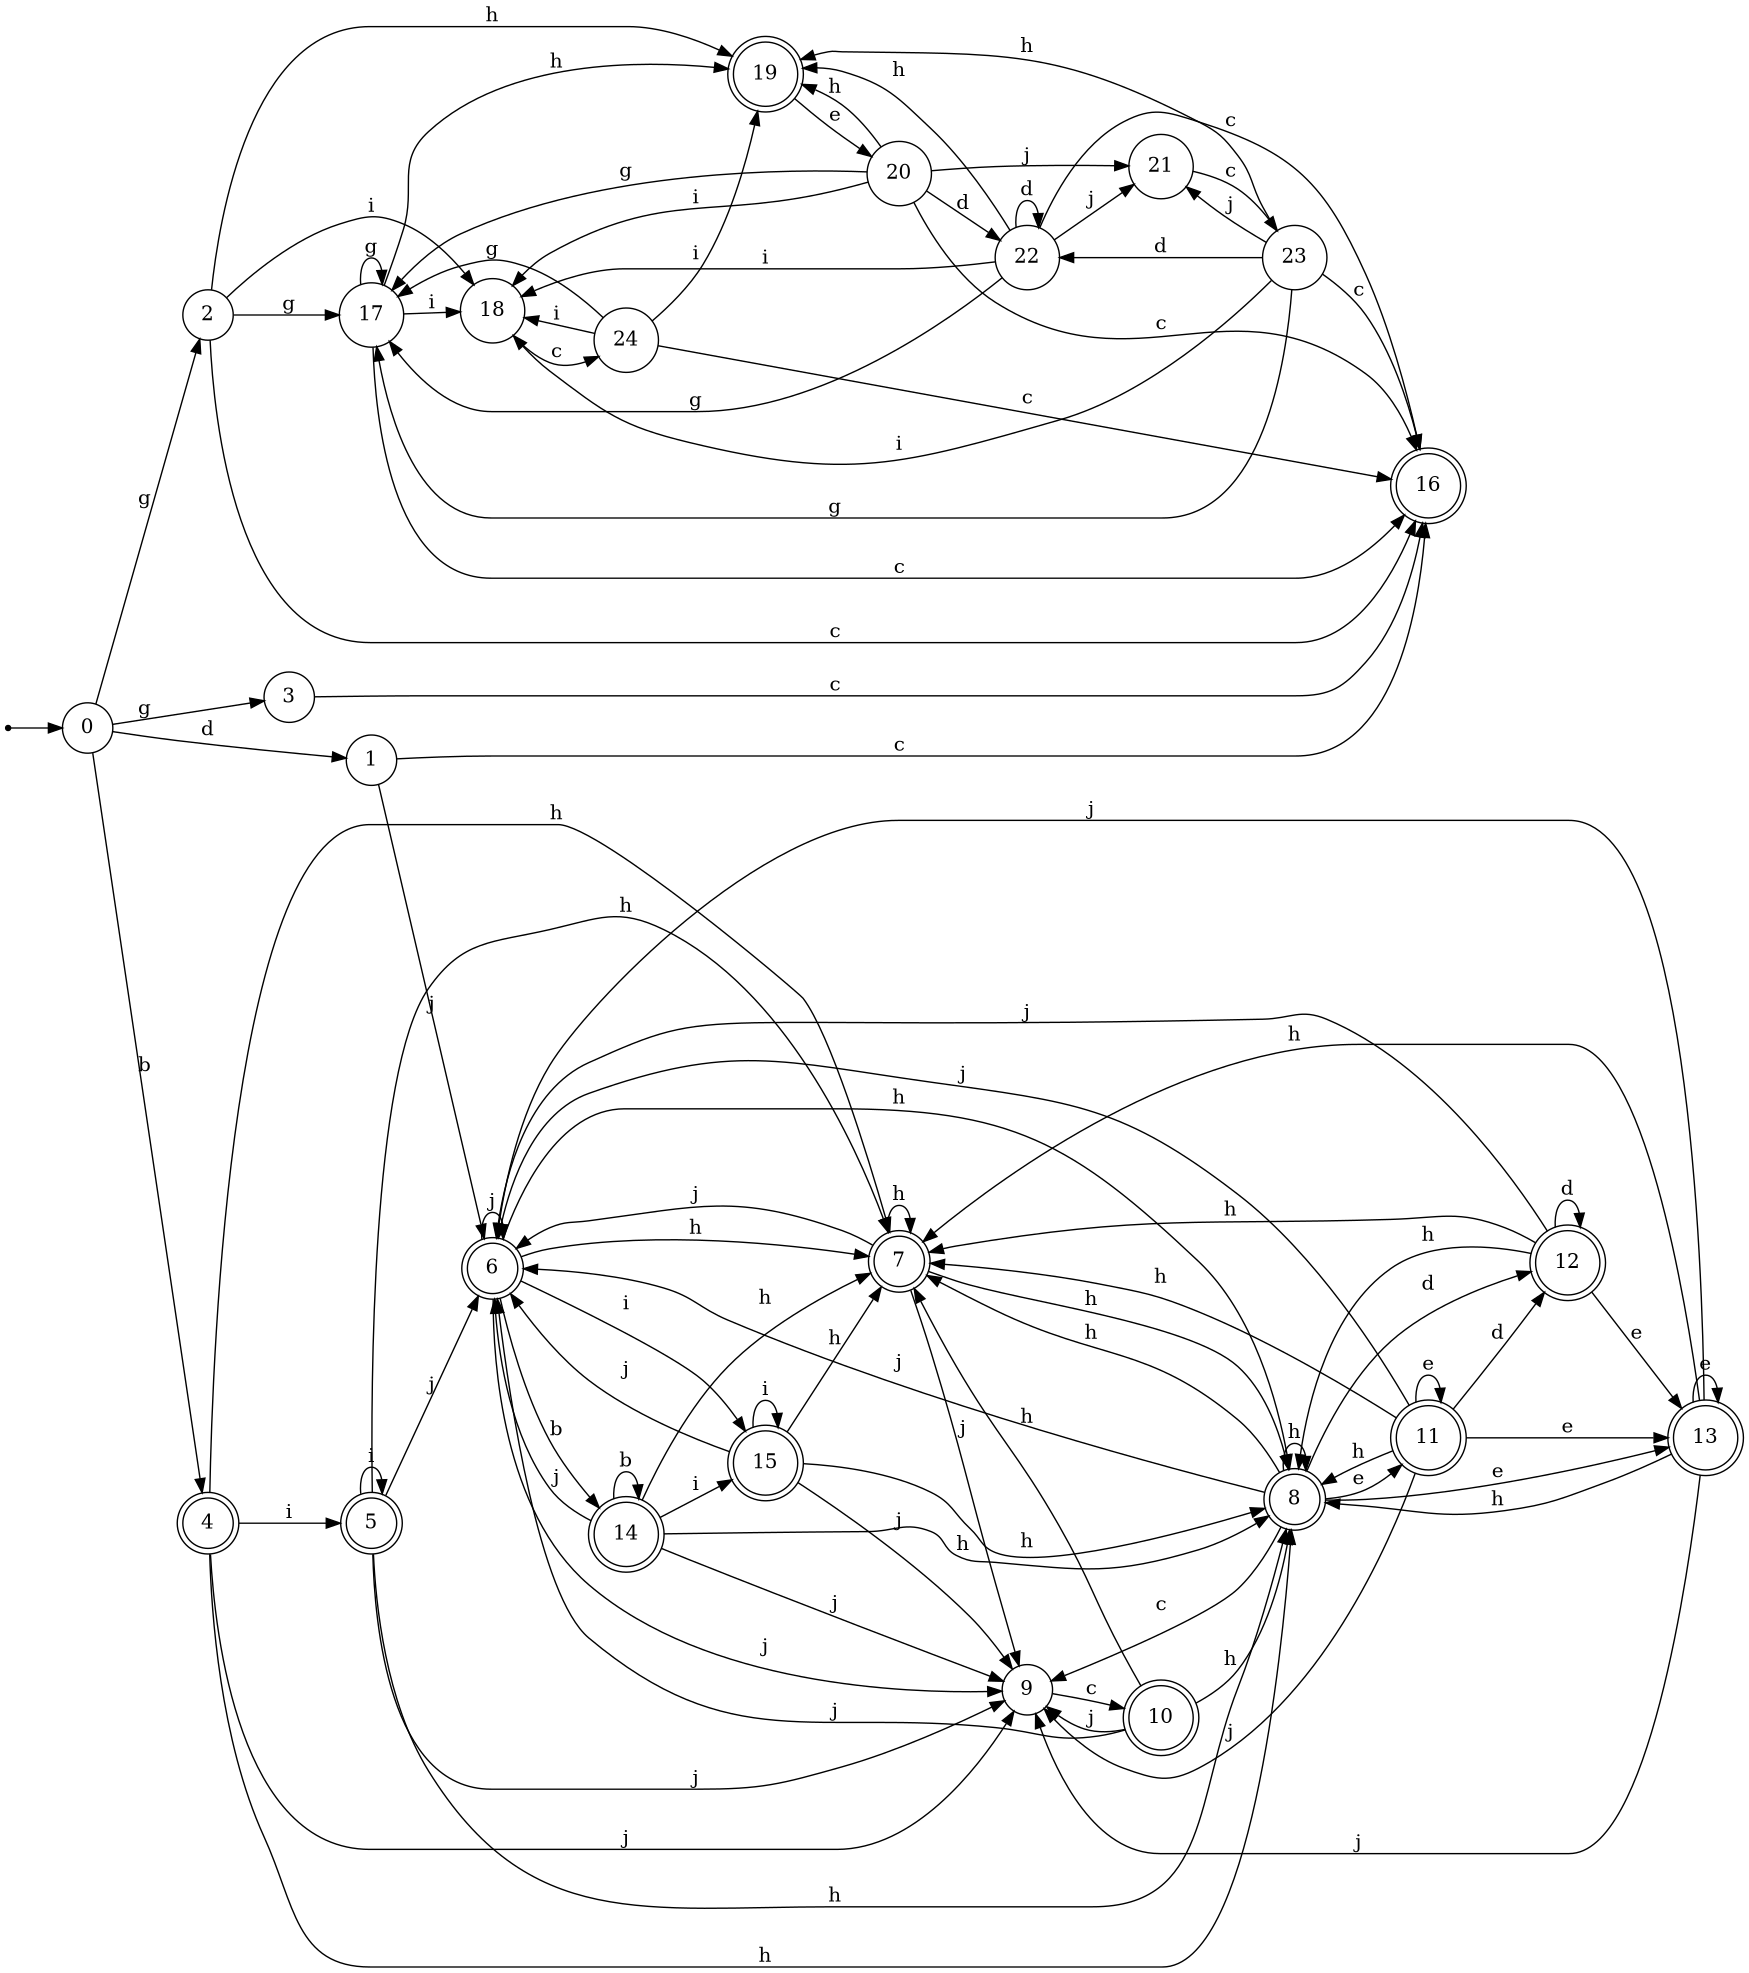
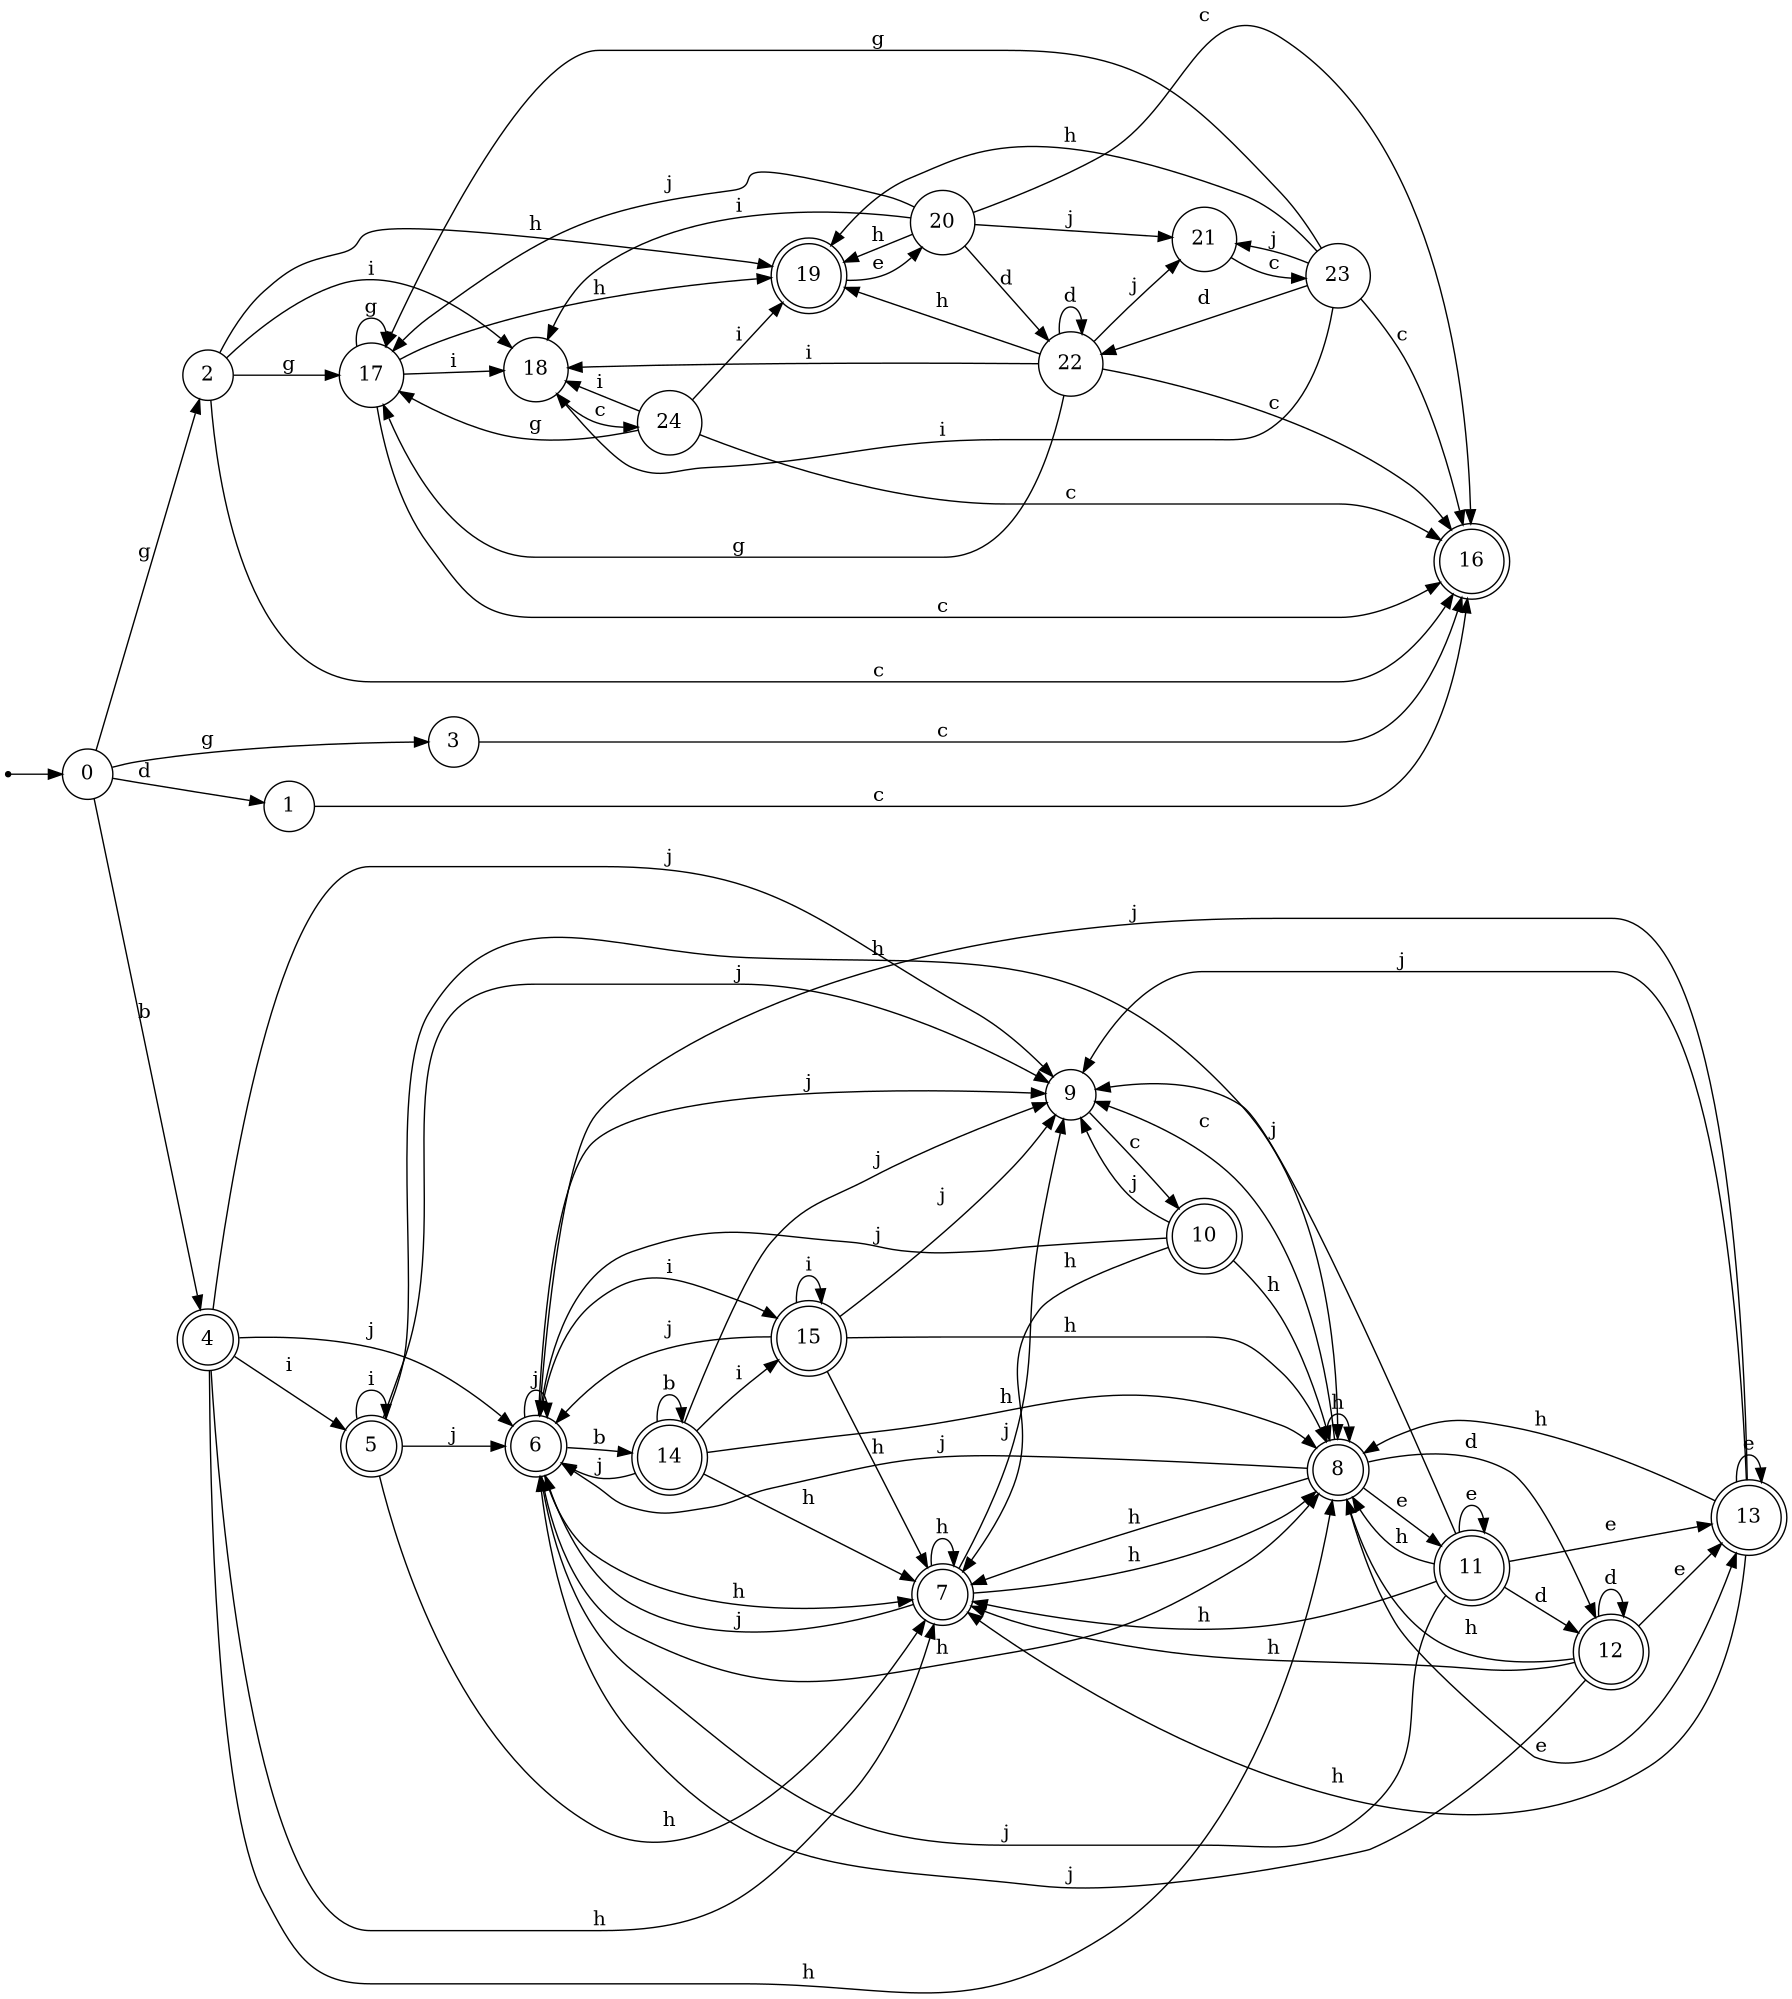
edge "20" -> "17": label "g" -> "j"
edge "1" -> "6": now "4" -> "6"
